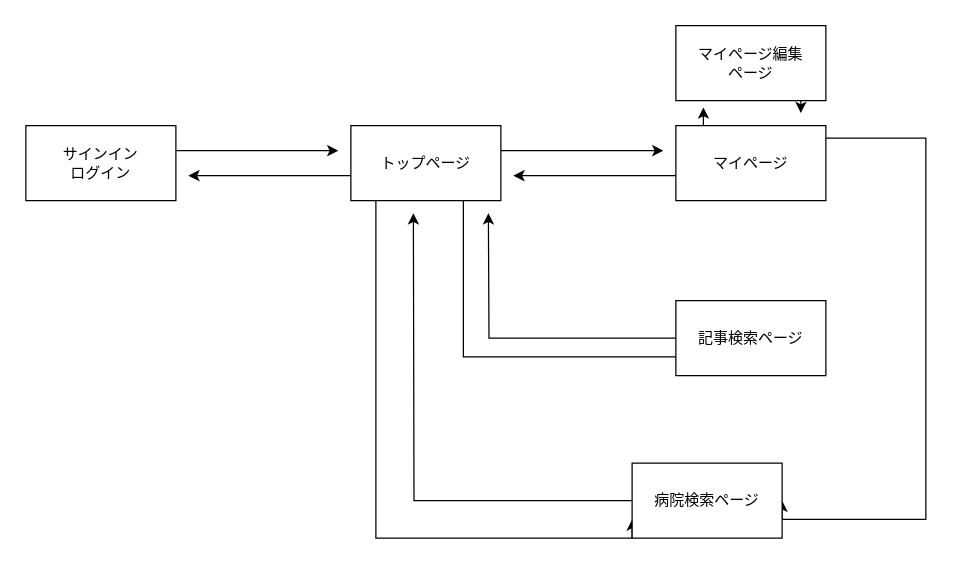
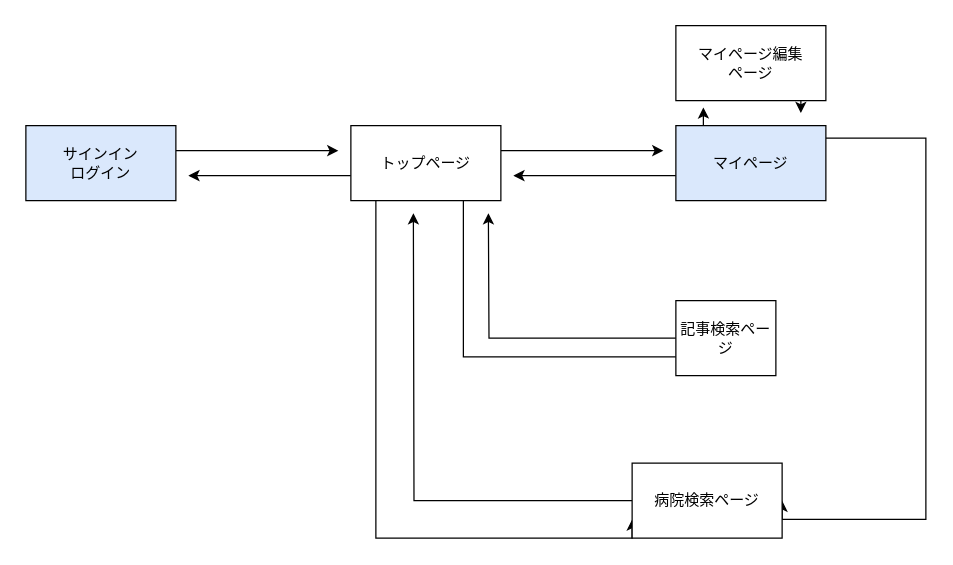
node "サインイン ログイン": fillcolor #ffffff -> #dae8fc
node "マイページ": fillcolor #ffffff -> #dae8fc
node "記事検索ページ": size 150x75 -> 100x75
